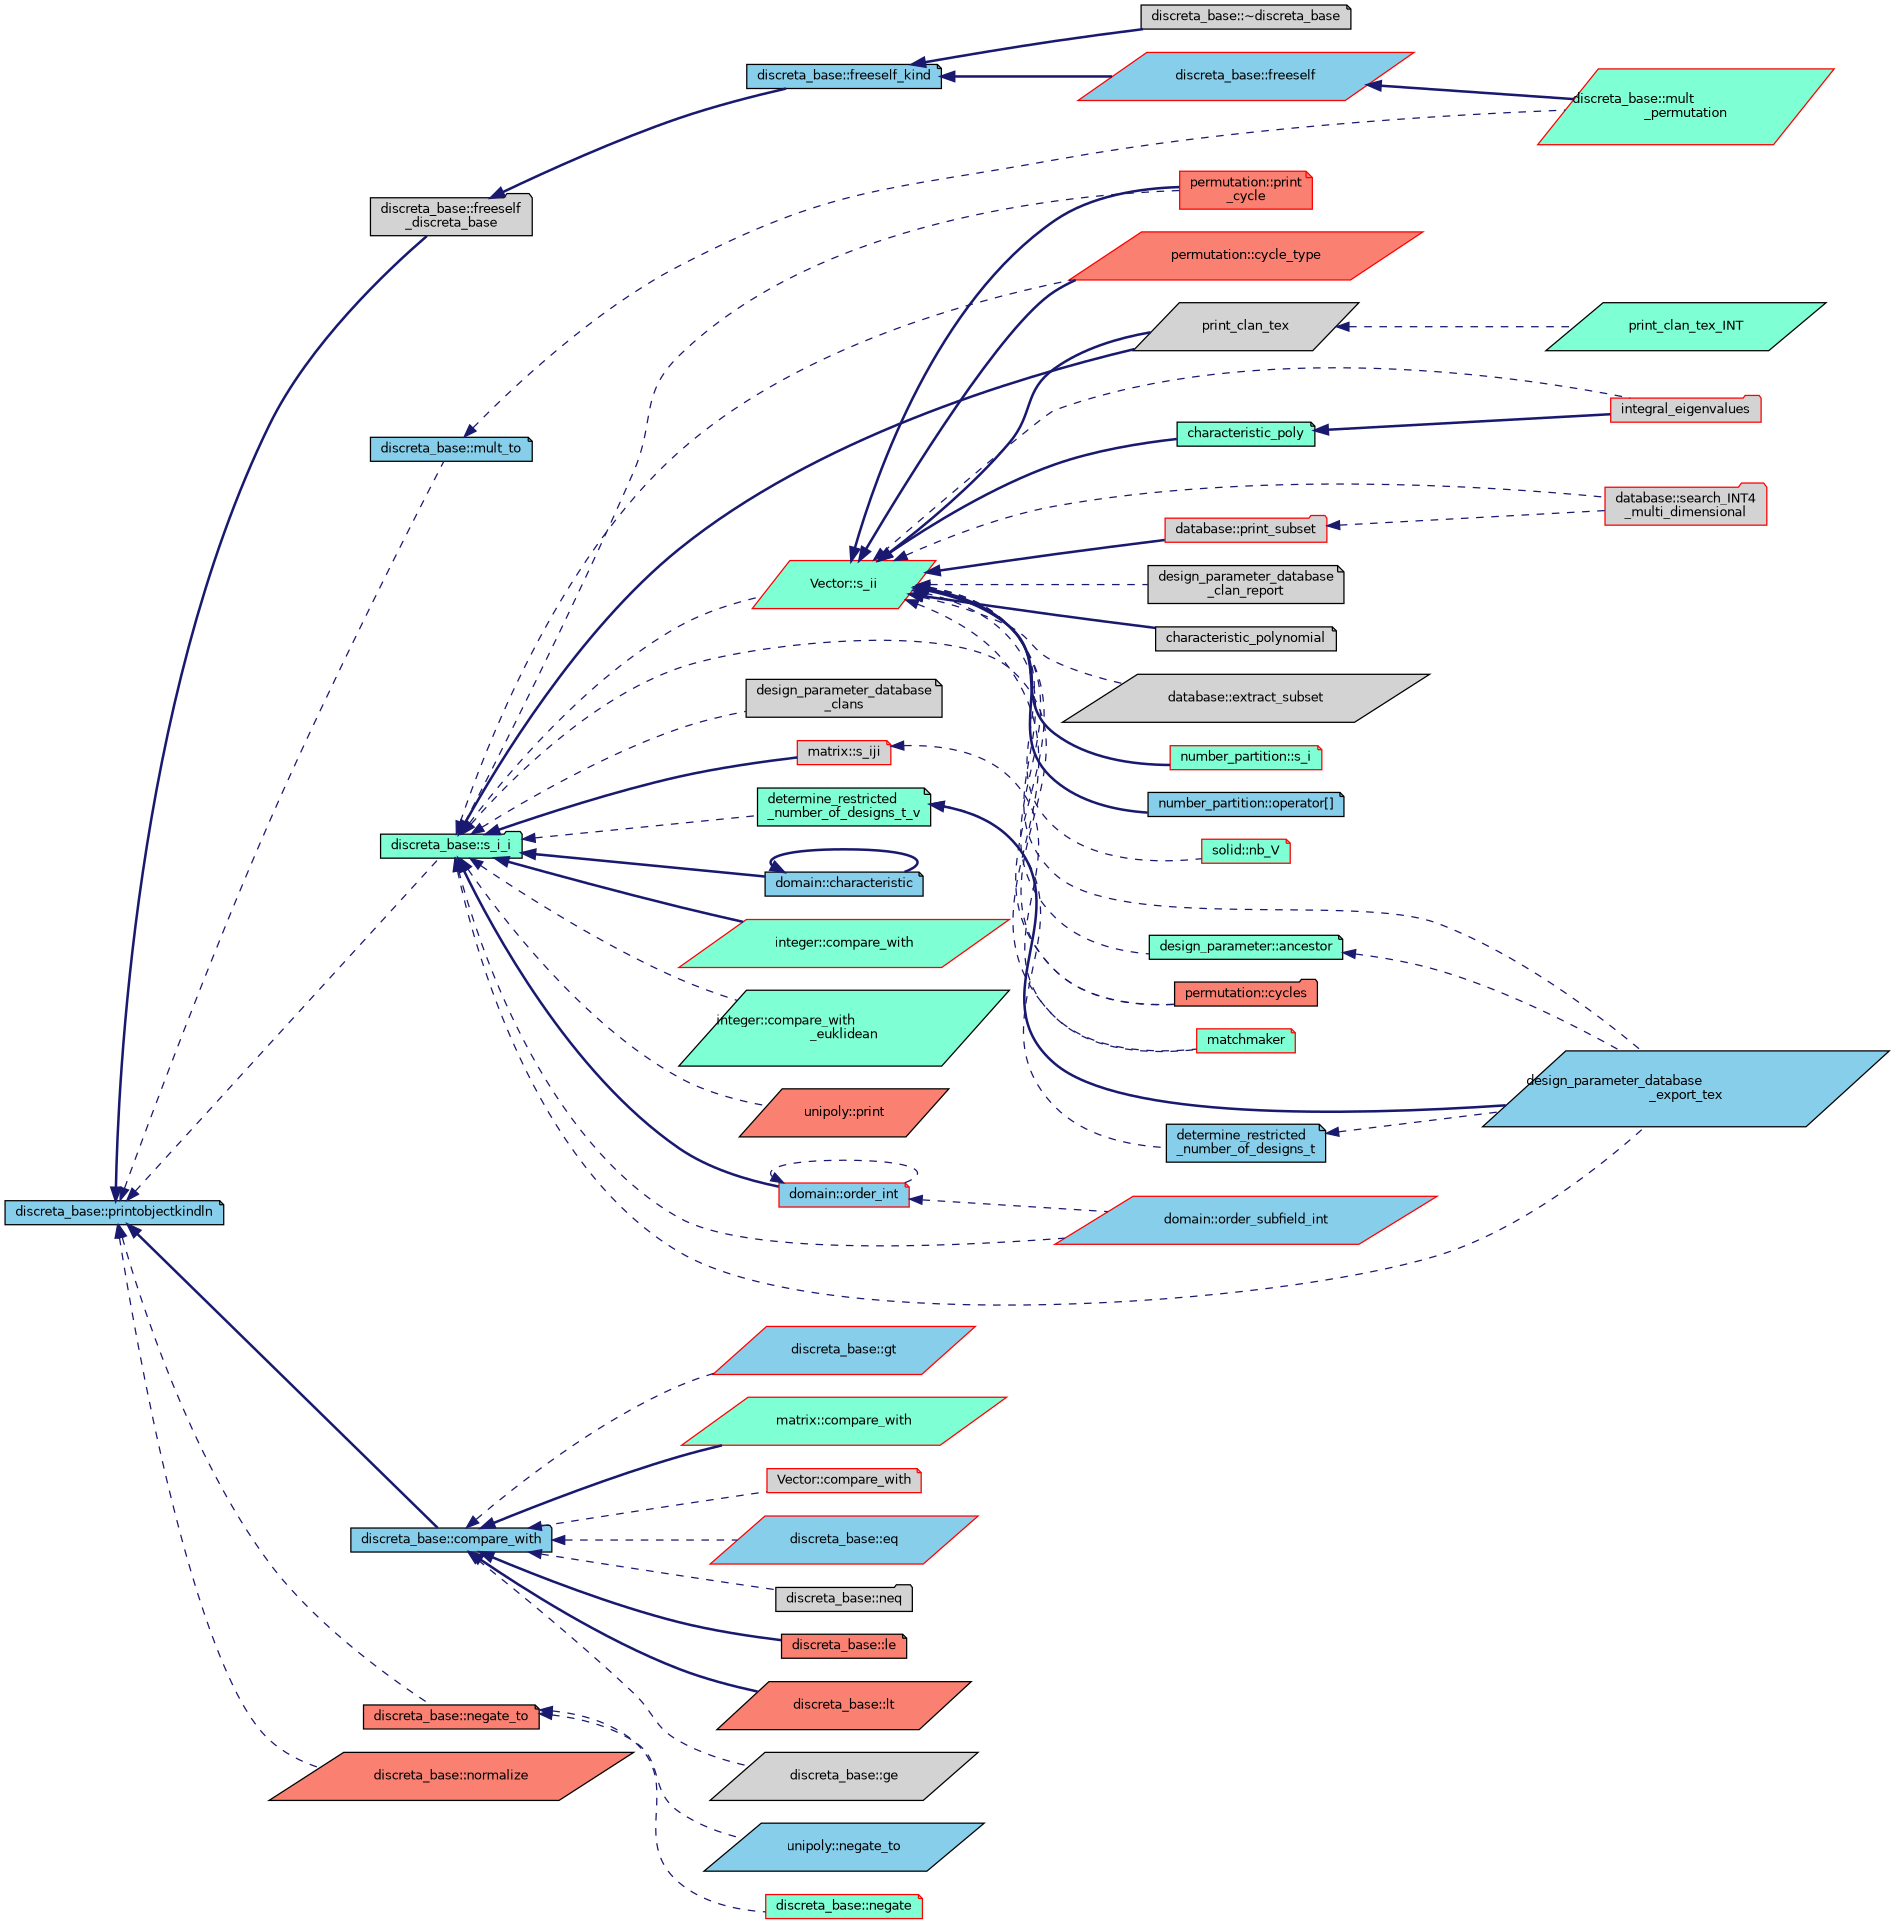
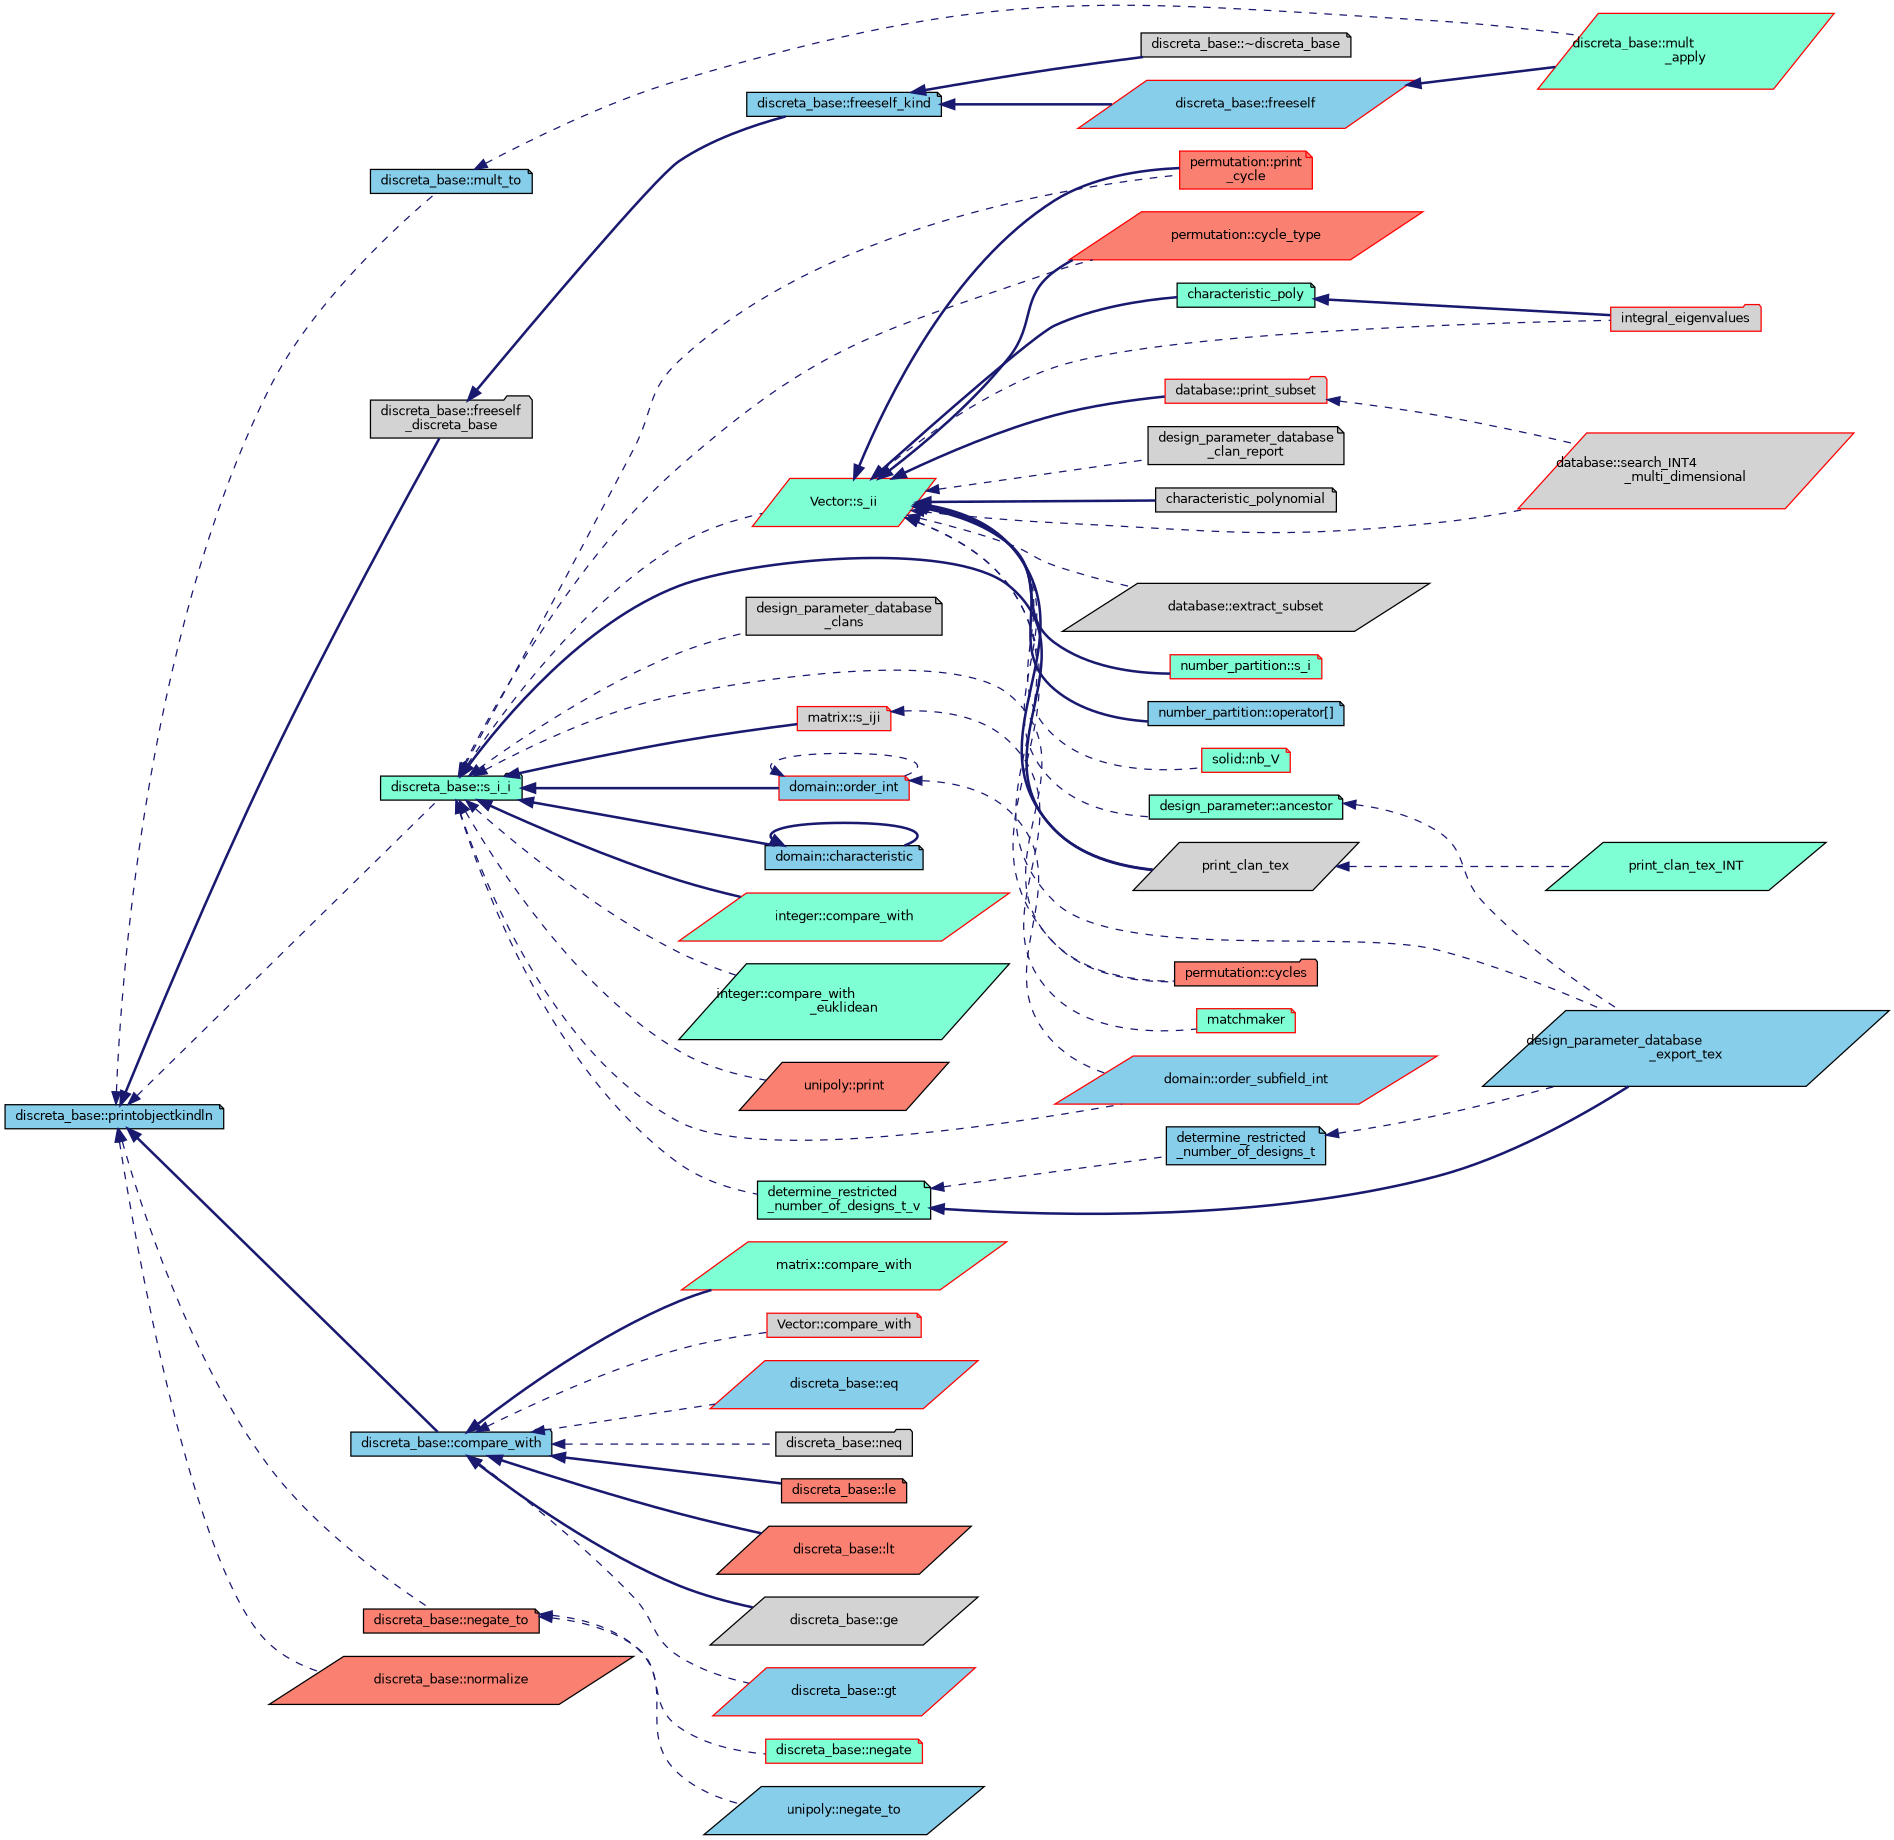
node "discreta_base::mult _permutation": label "discreta_base::mult _permutation" -> "discreta_base::mult _apply"
node "database::search_INT4 _multi_dimensional": shape folder -> parallelogram
edge "matchmaker" -> "Vector::s_ii": removed
edge "design_parameter_database _export_tex" -> "discreta_base::s_i_i": removed
edge "discreta_base::ge" -> "discreta_base::compare_with": style dashed -> bold
